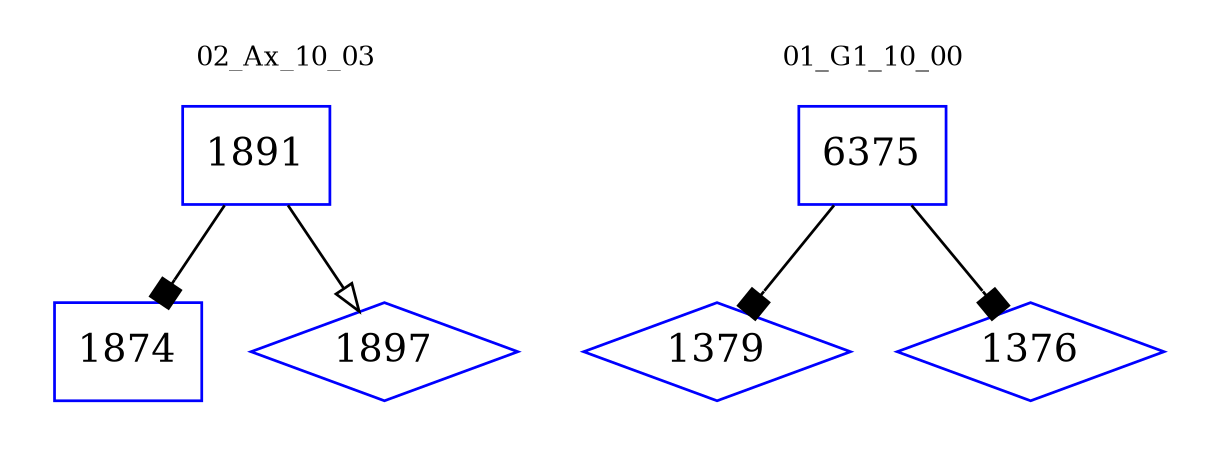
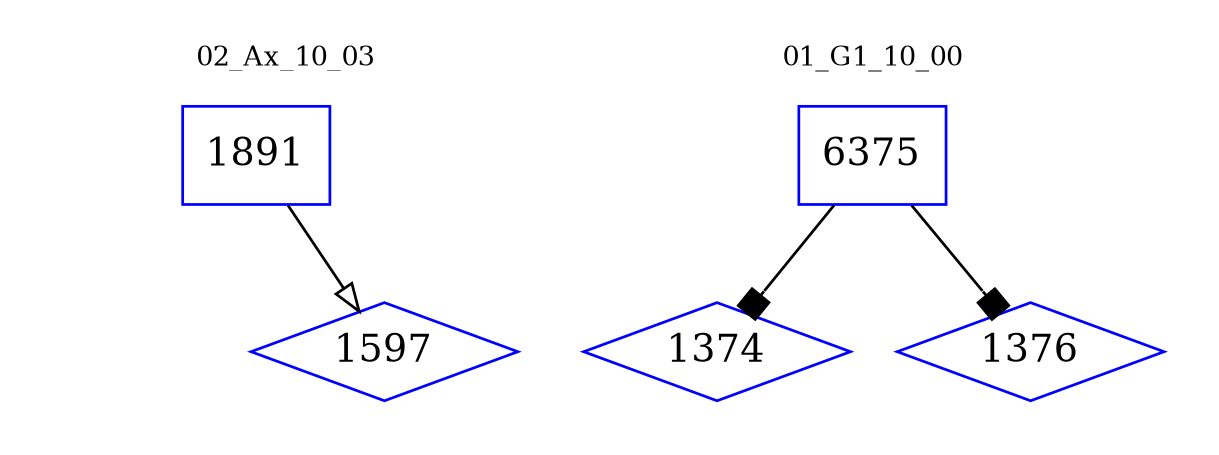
node "1874": removed
node "1897": label "1897" -> "1597"
node "1379": label "1379" -> "1374"
